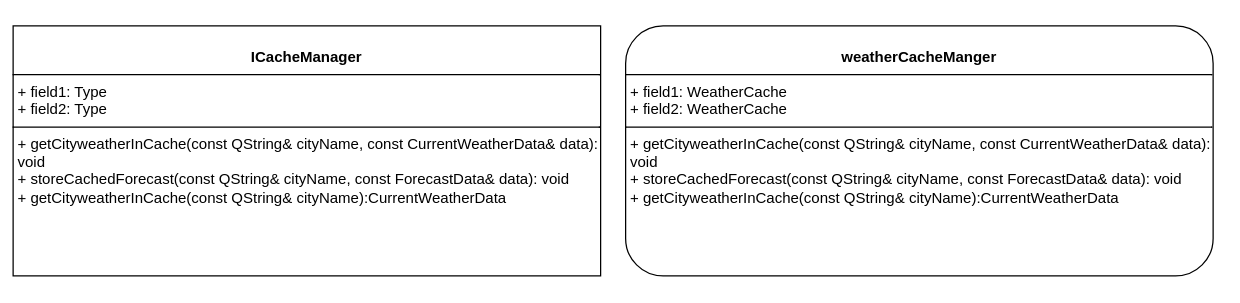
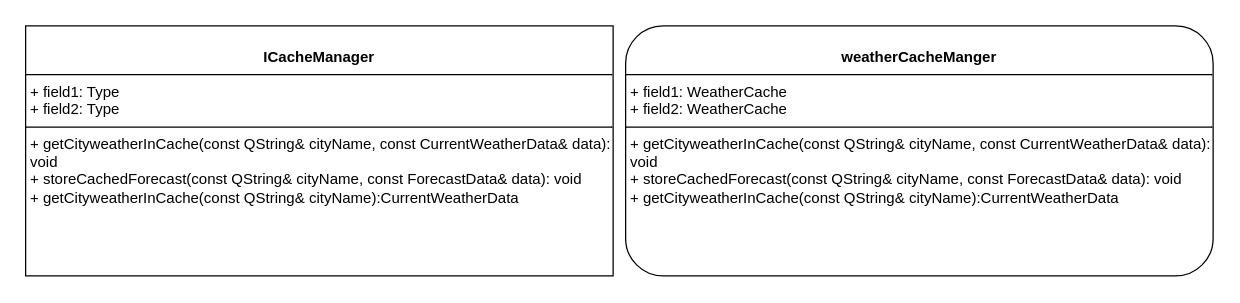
node "ICacheManager + field1: Type + field2: Type + getCityweatherInCache(const QString& cityName, const CurrentWeatherData& data): void + storeCachedForecast(const QString& cityName, const ForecastData& data): void + getCityweatherInCache(const QString& cityName):CurrentWeatherData": moved (307, 151) -> (319, 151)
